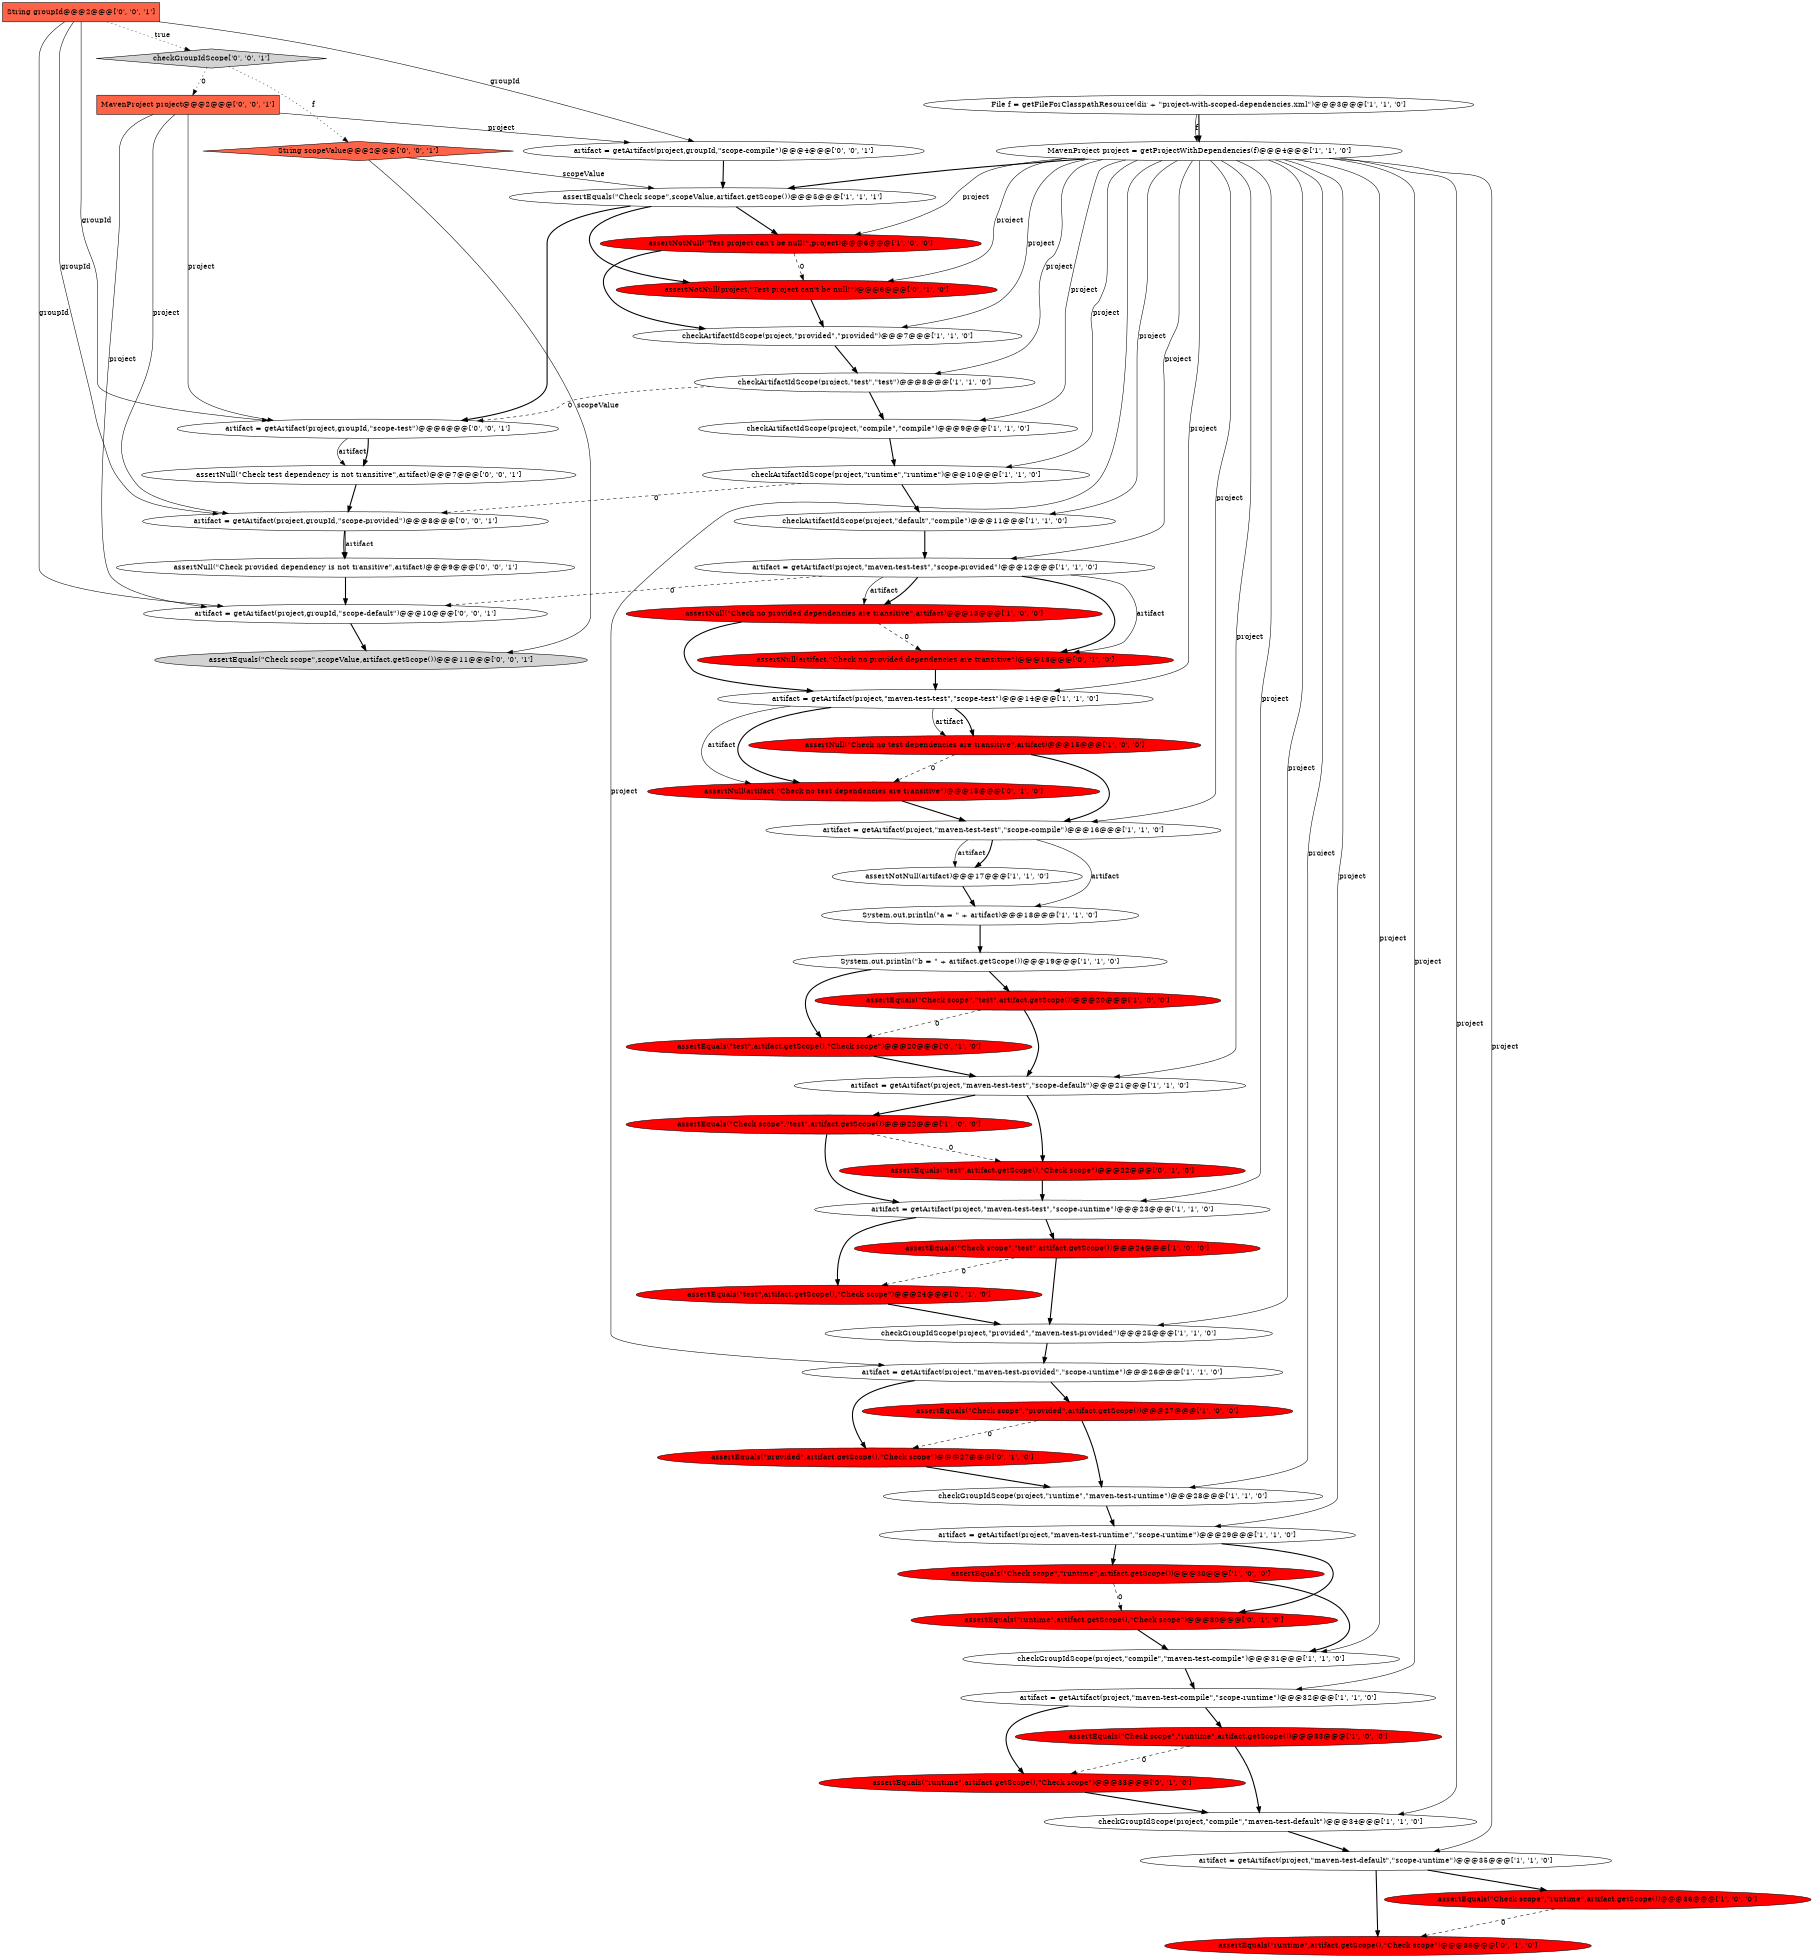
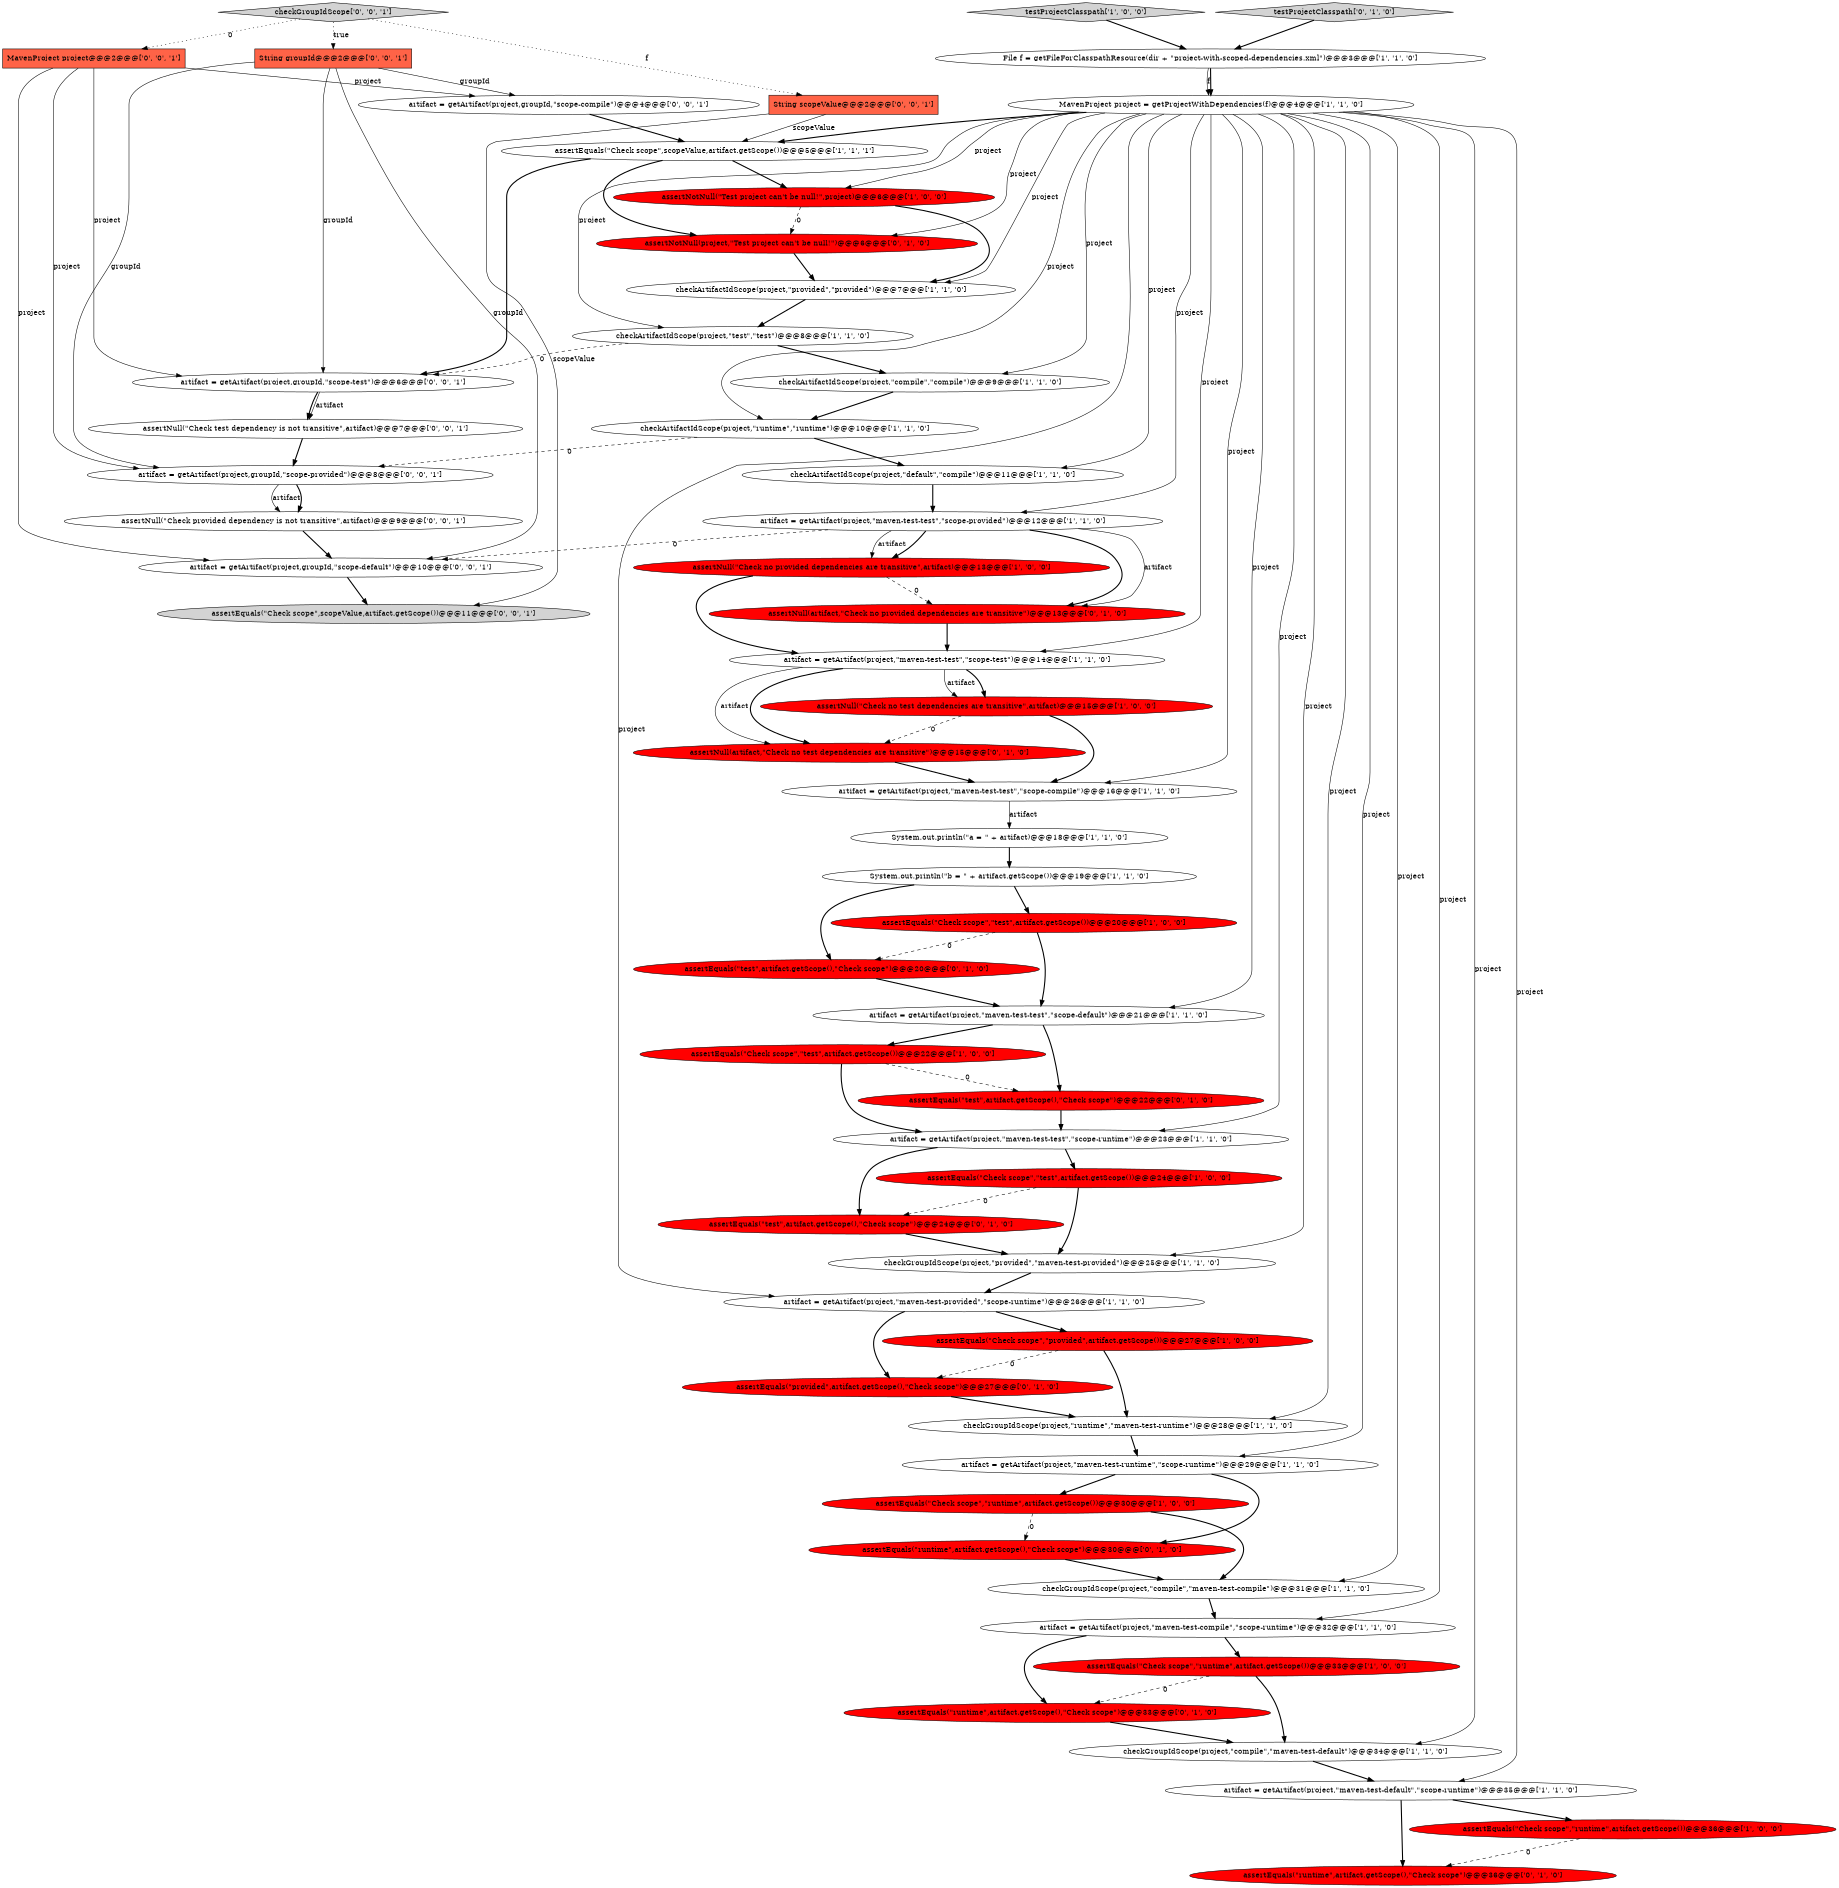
node "testProjectClasspath['1', '0', '0']": added
node "testProjectClasspath['0', '1', '0']": added
edge "String groupId@@@2@@@['0', '0', '1']" -> "checkGroupIdScope['0', '0', '1']": reversed
node "String scopeValue@@@2@@@['0', '0', '1']": shape diamond -> box
node "assertNotNull(artifact)@@@17@@@['1', '1', '0']": removed
